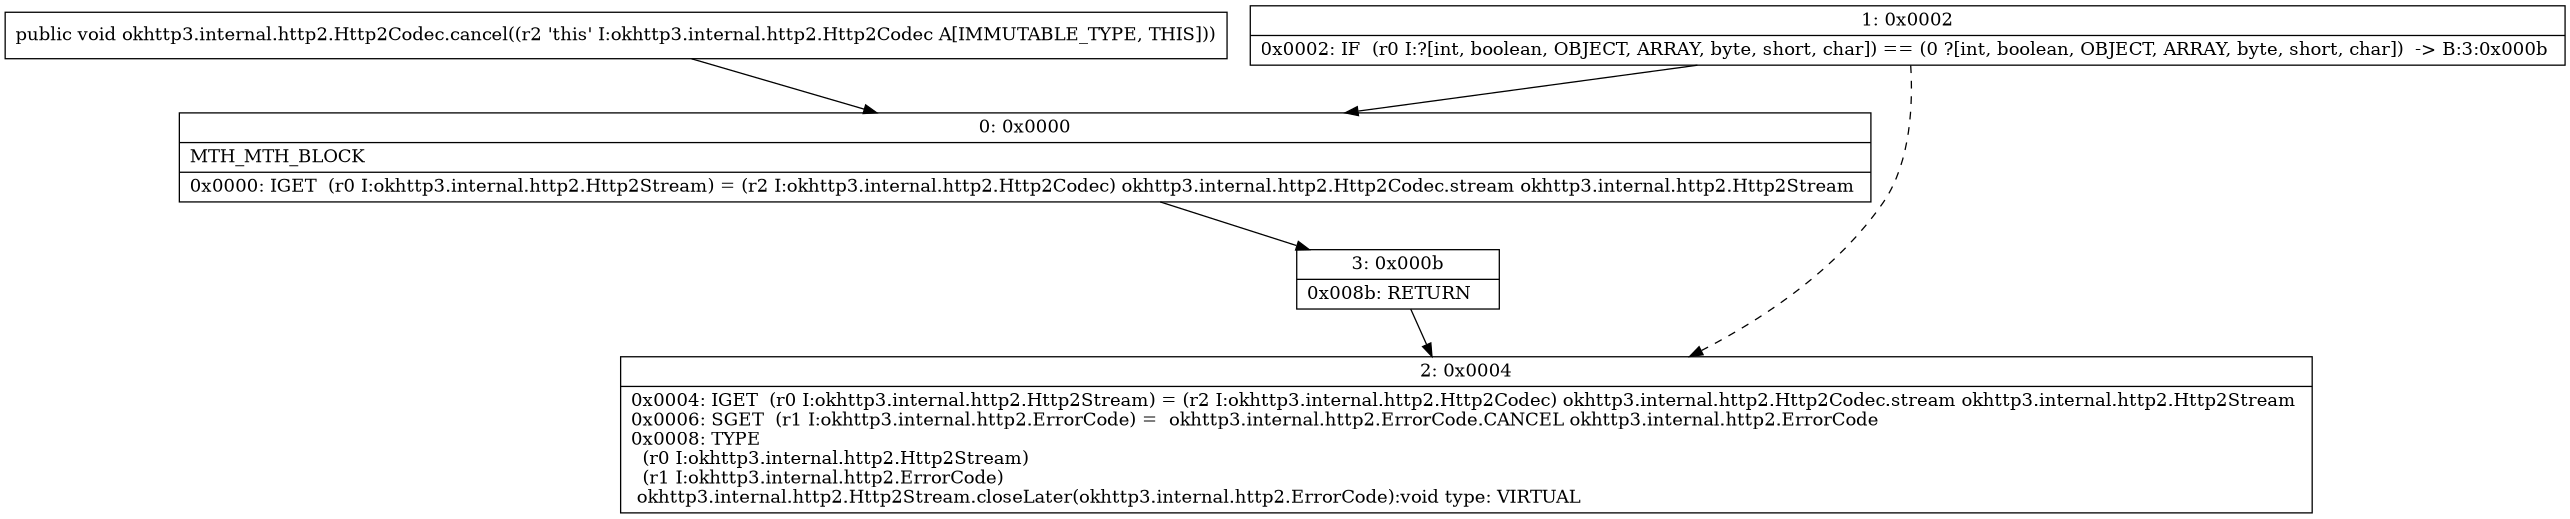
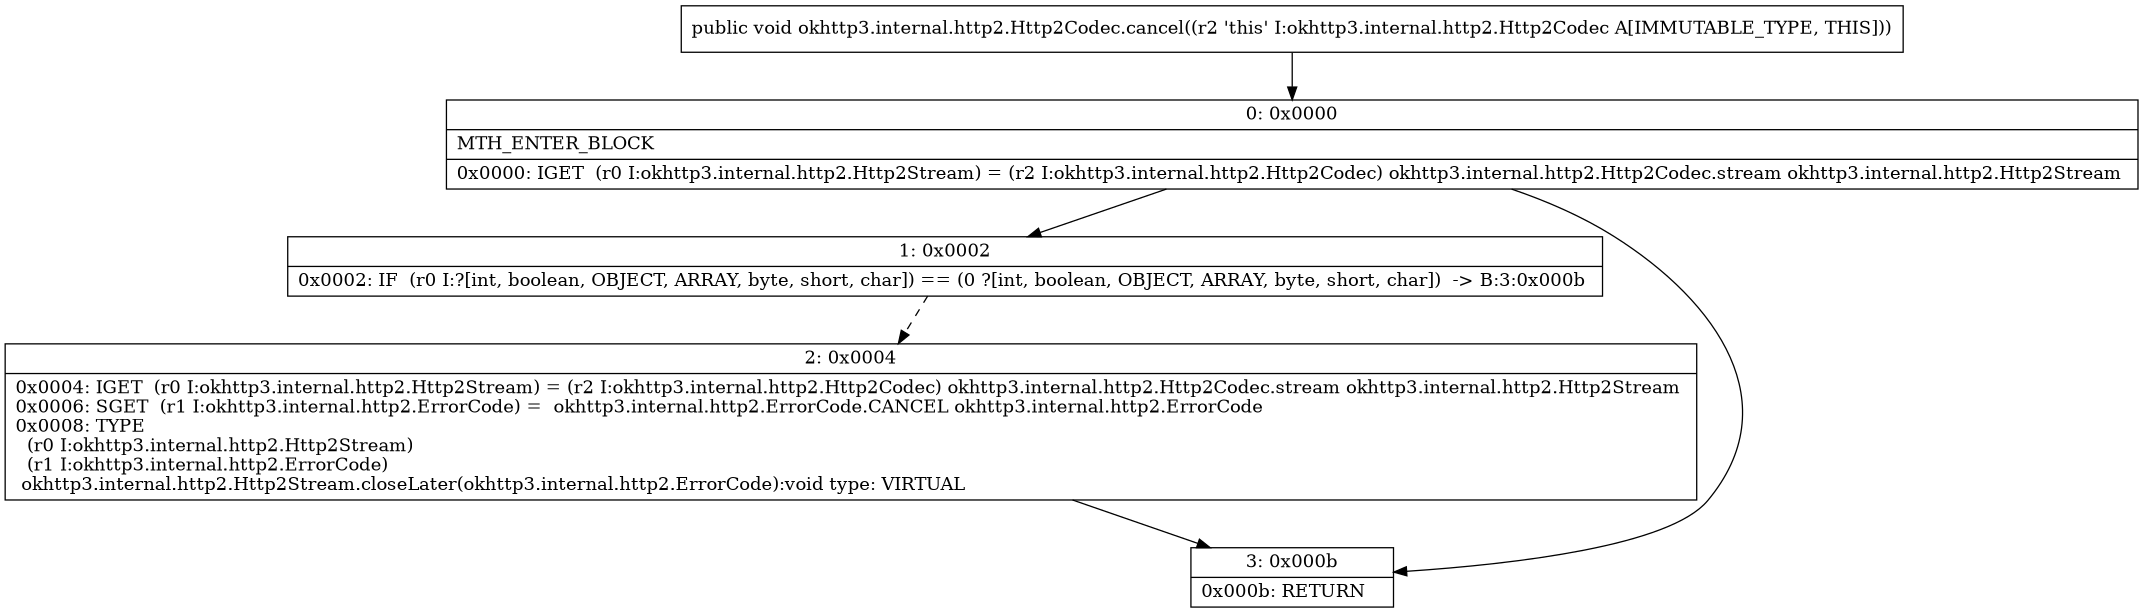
edge "1: 0x0002" -> "0: 0x0000": reversed
node "0: 0x0000": text "MTH_MTH_BLOCK" -> "MTH_ENTER_BLOCK"
node "3: 0x000b": text "0x008b: RETURN" -> "0x000b: RETURN"
edge "3: 0x000b" -> "2: 0x0004": reversed
